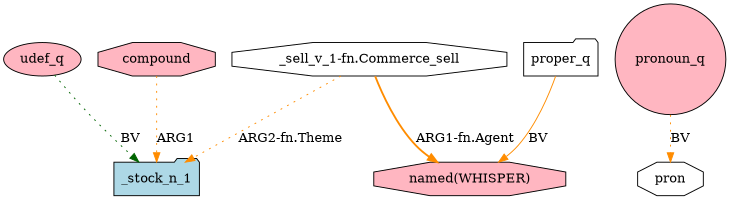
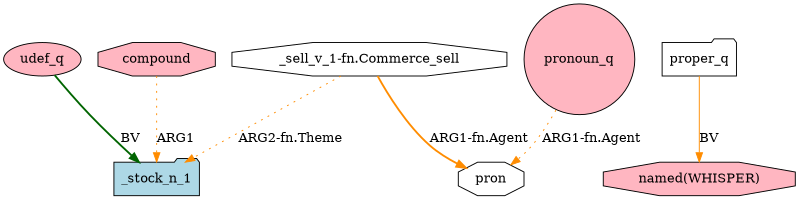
edge "udef_q" -> "_stock_n_1": style dotted -> bold
edge "_sell_v_1-fn.Commerce_sell" -> "named(WHISPER)": now "_sell_v_1-fn.Commerce_sell" -> "pron"
edge "pronoun_q" -> "pron": label "BV" -> "ARG1-fn.Agent"
